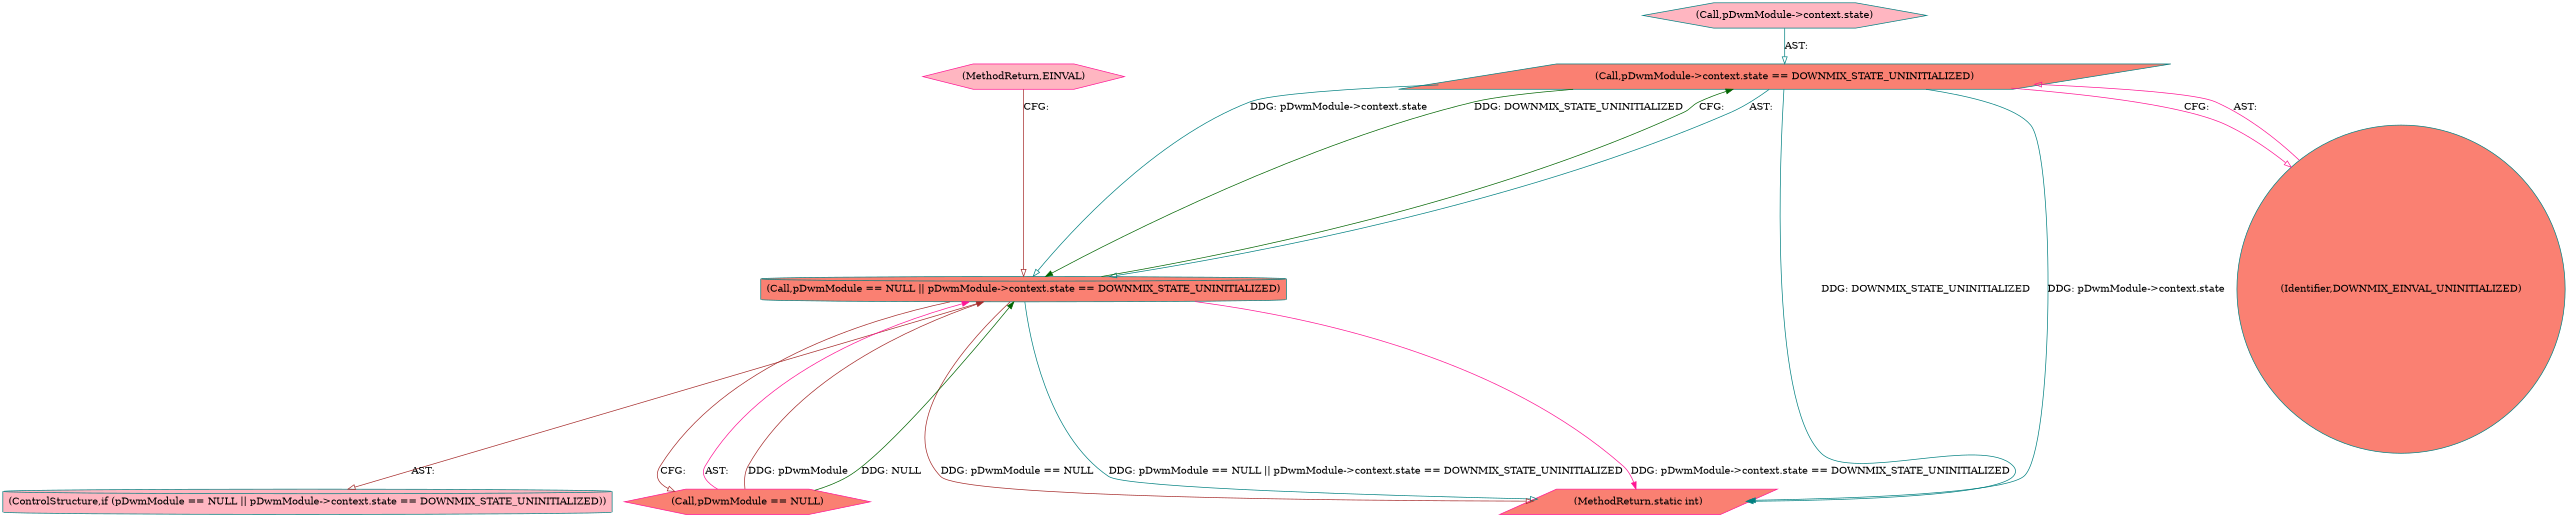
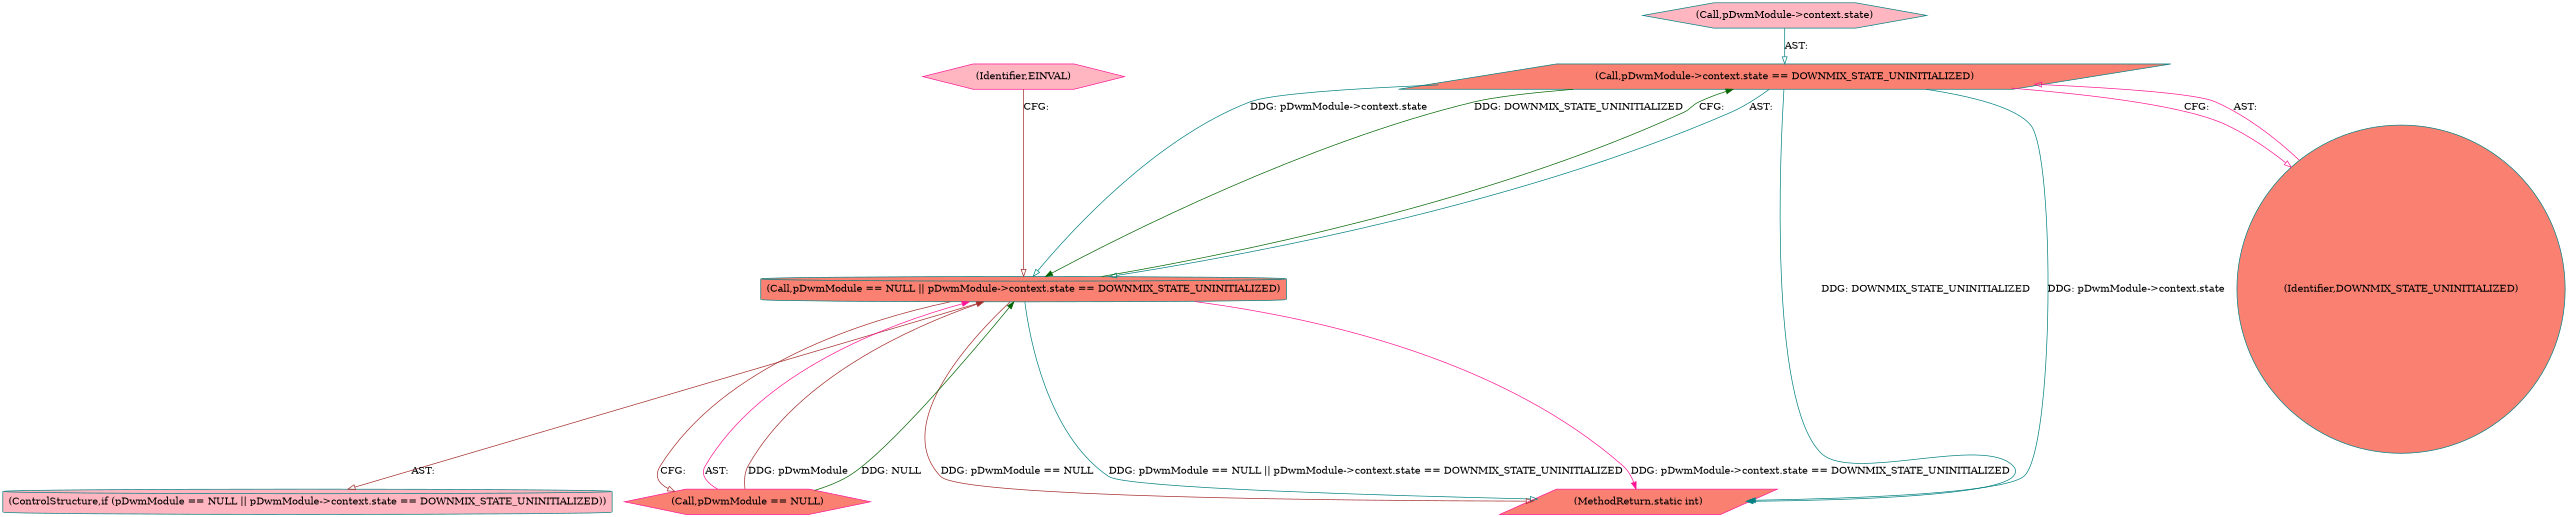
node "(MethodReturn,EINVAL)": label "(MethodReturn,EINVAL)" -> "(Identifier,EINVAL)"
node "(Identifier,DOWNMIX_EINVAL_UNINITIALIZED)": label "(Identifier,DOWNMIX_EINVAL_UNINITIALIZED)" -> "(Identifier,DOWNMIX_STATE_UNINITIALIZED)"
